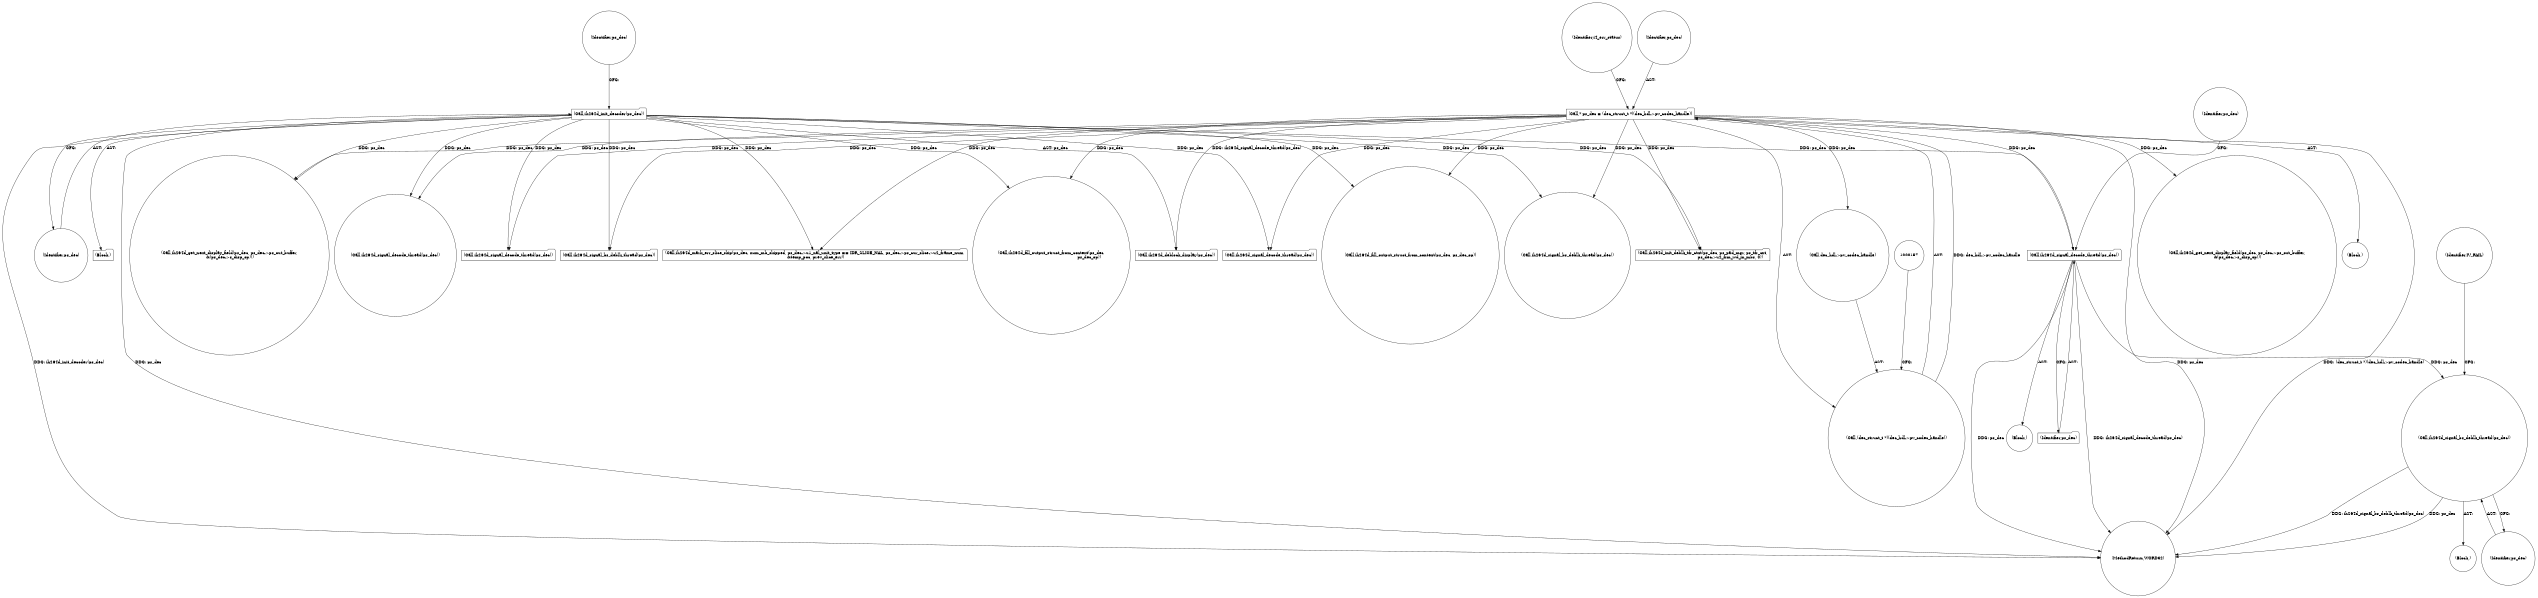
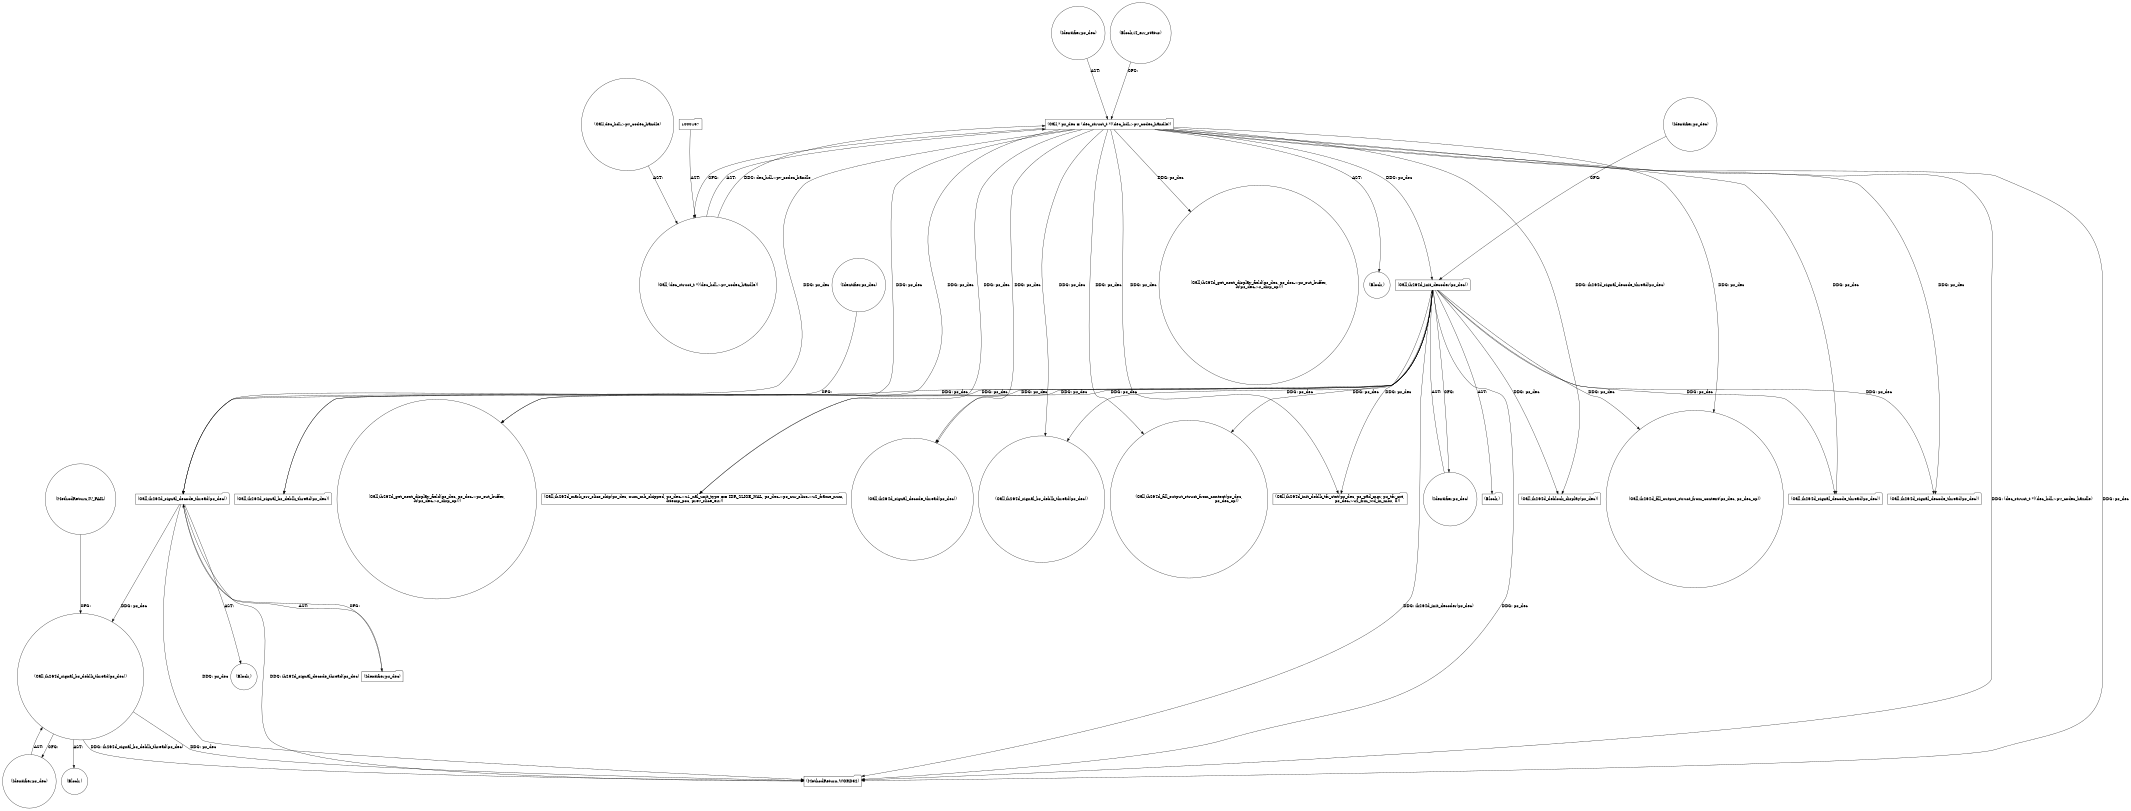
node "(Identifier,i4_err_status)": label "(Identifier,i4_err_status)" -> "(Block,i4_err_status)"
edge "(Call,* ps_dec = (dec_struct_t *)(dec_hdl->pv_codec_handle))" -> "(Call,dec_hdl->pv_codec_handle)": now "(Call,* ps_dec = (dec_struct_t *)(dec_hdl->pv_codec_handle))" -> "(Call,ih264d_init_decoder(ps_dec))"
edge "(Call,ih264d_init_decoder(ps_dec))" -> "(Call,ih264d_deblock_display(ps_dec))": label "AST: ps_dec" -> "DDG: ps_dec"
edge "(Call,* ps_dec = (dec_struct_t *)(dec_hdl->pv_codec_handle))" -> "(Call,(dec_struct_t *)(dec_hdl->pv_codec_handle))": label "AST: " -> "CFG: "
node "1000157": shape circle -> folder
node "(Identifier,IV_FAIL)": label "(Identifier,IV_FAIL)" -> "(MethodReturn,IV_FAIL)"
edge "1000157" -> "(Call,(dec_struct_t *)(dec_hdl->pv_codec_handle))": label "CFG: " -> "AST: "
node "(MethodReturn,WORD32)": shape circle -> folder
